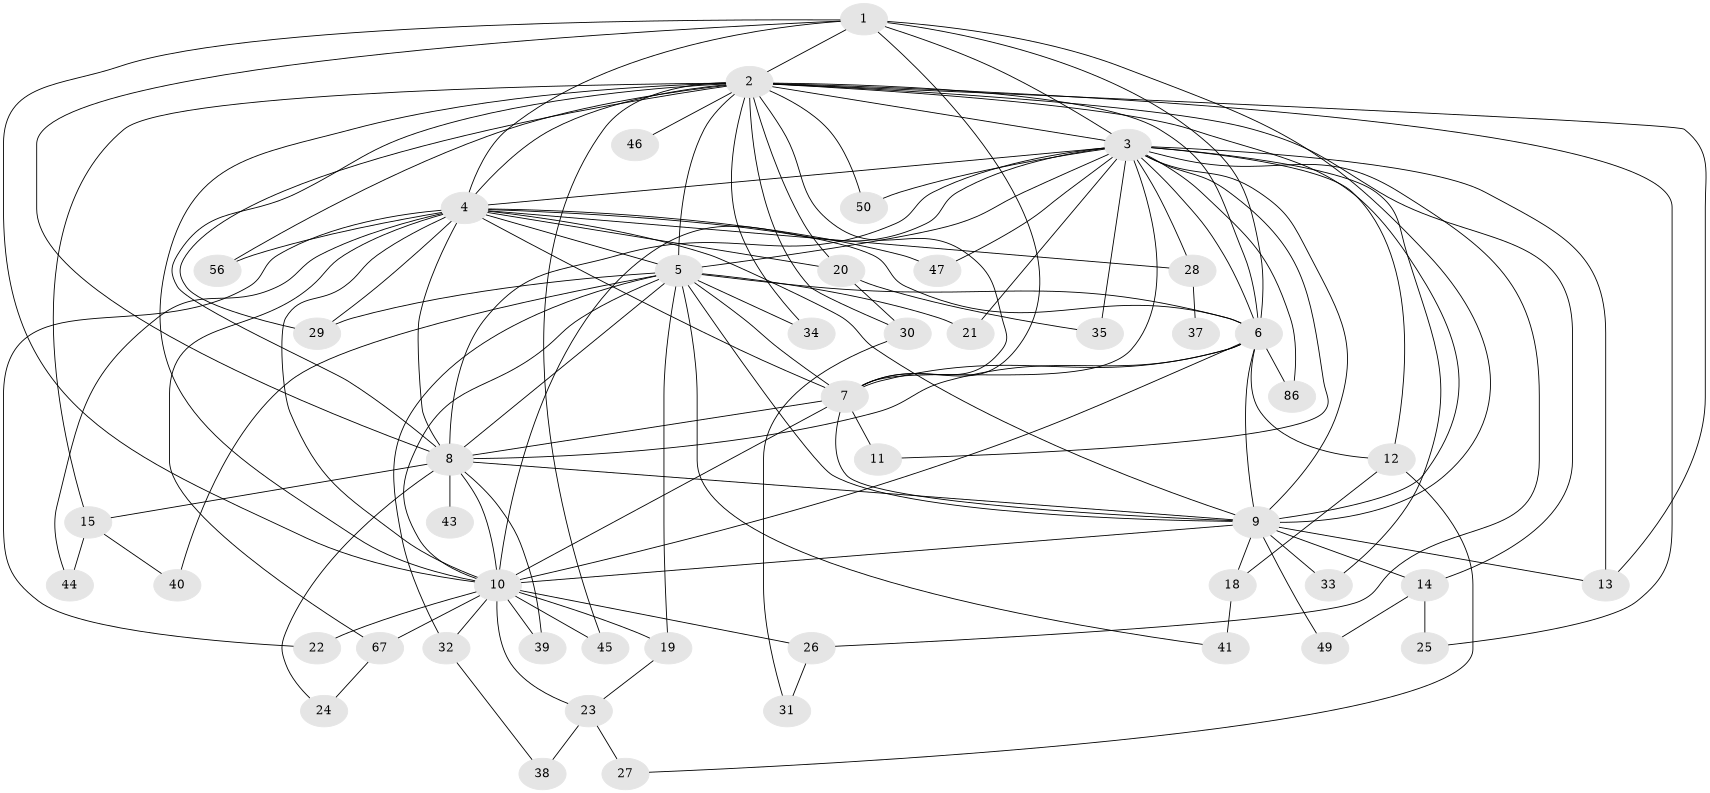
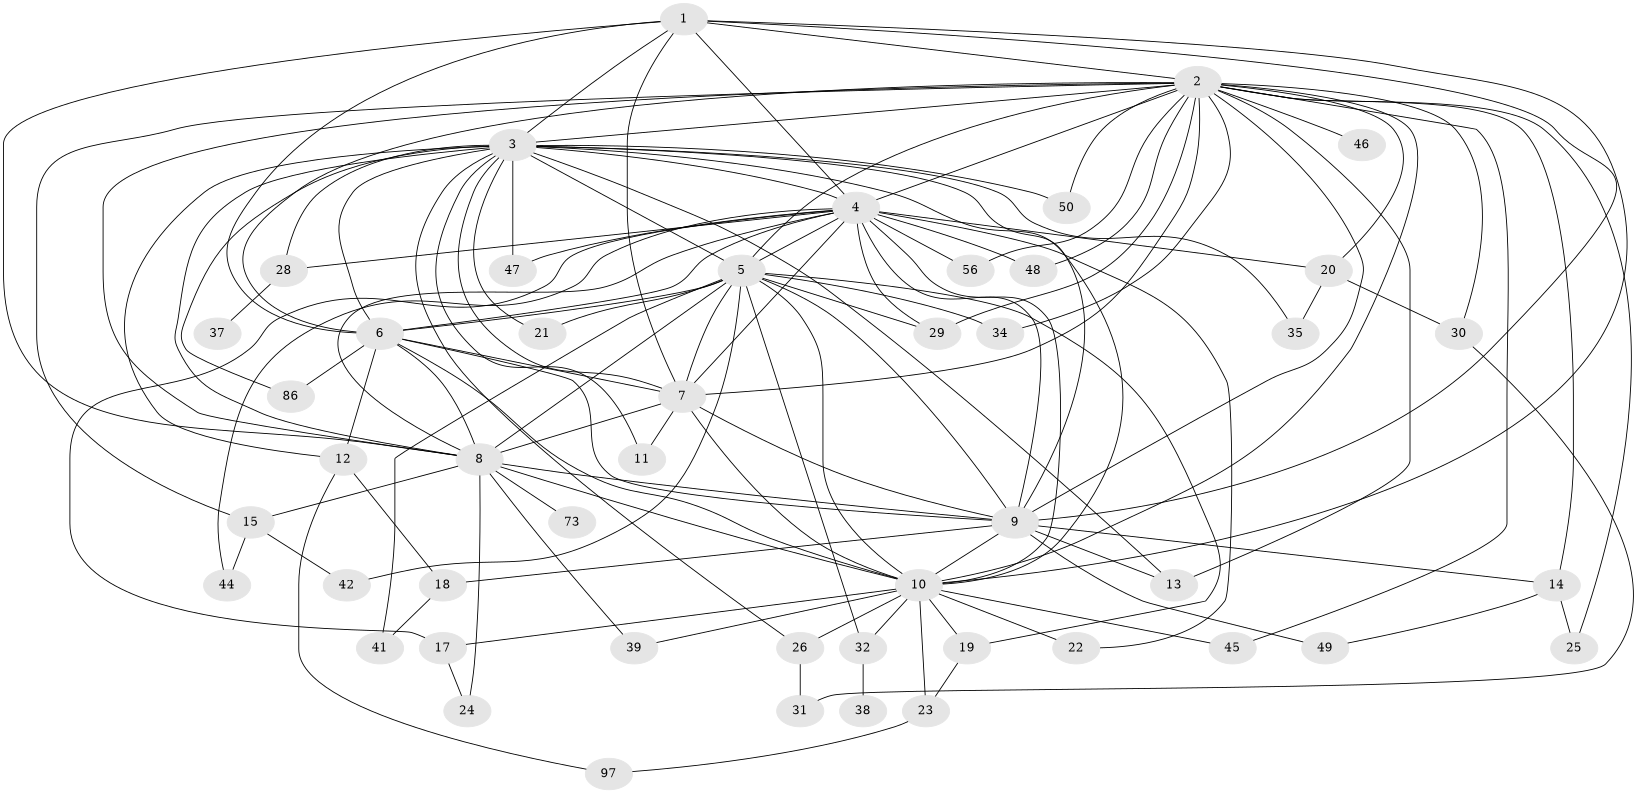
node "48": added
node "43": label "43" -> "73"
node "40": label "40" -> "42"
node "33": removed
node "67": label "67" -> "17"
edge "23" -- "38": removed
node "27": label "27" -> "97"
